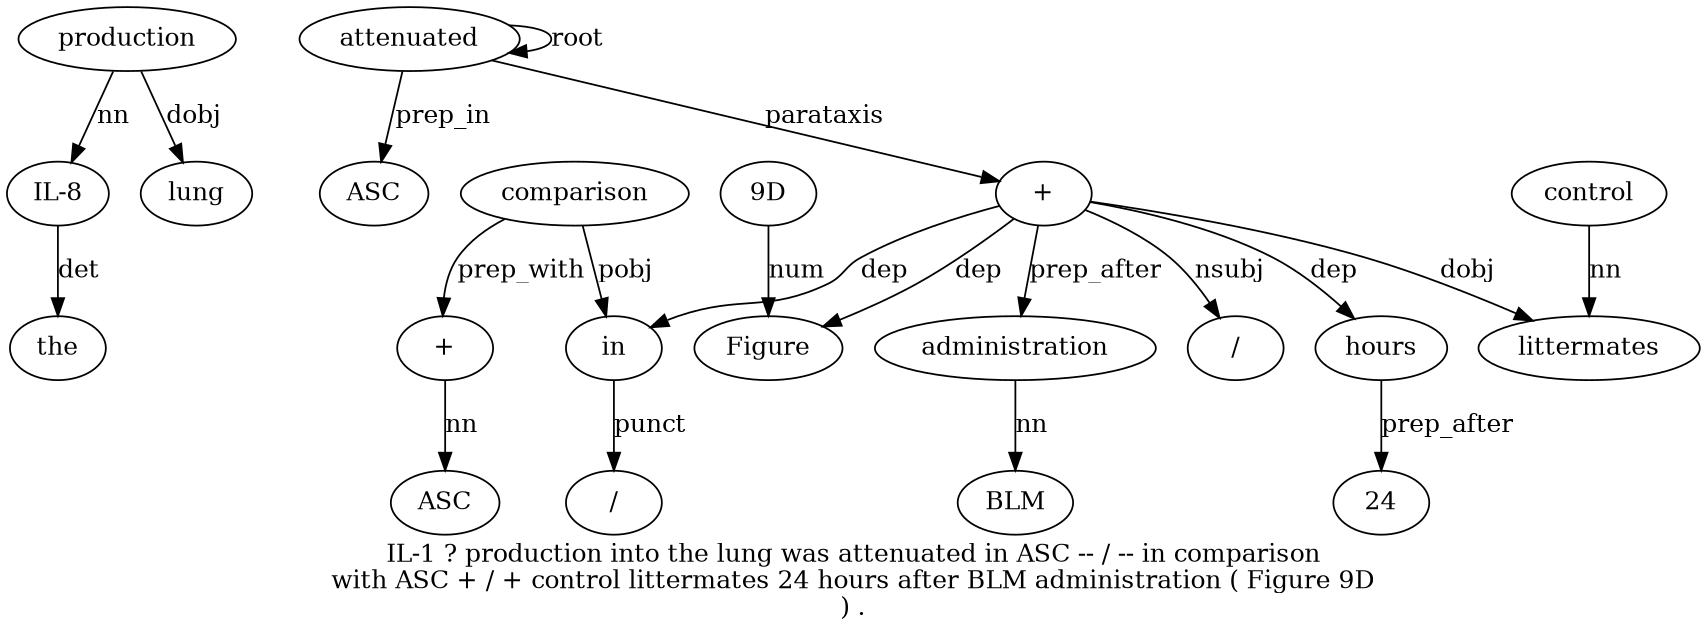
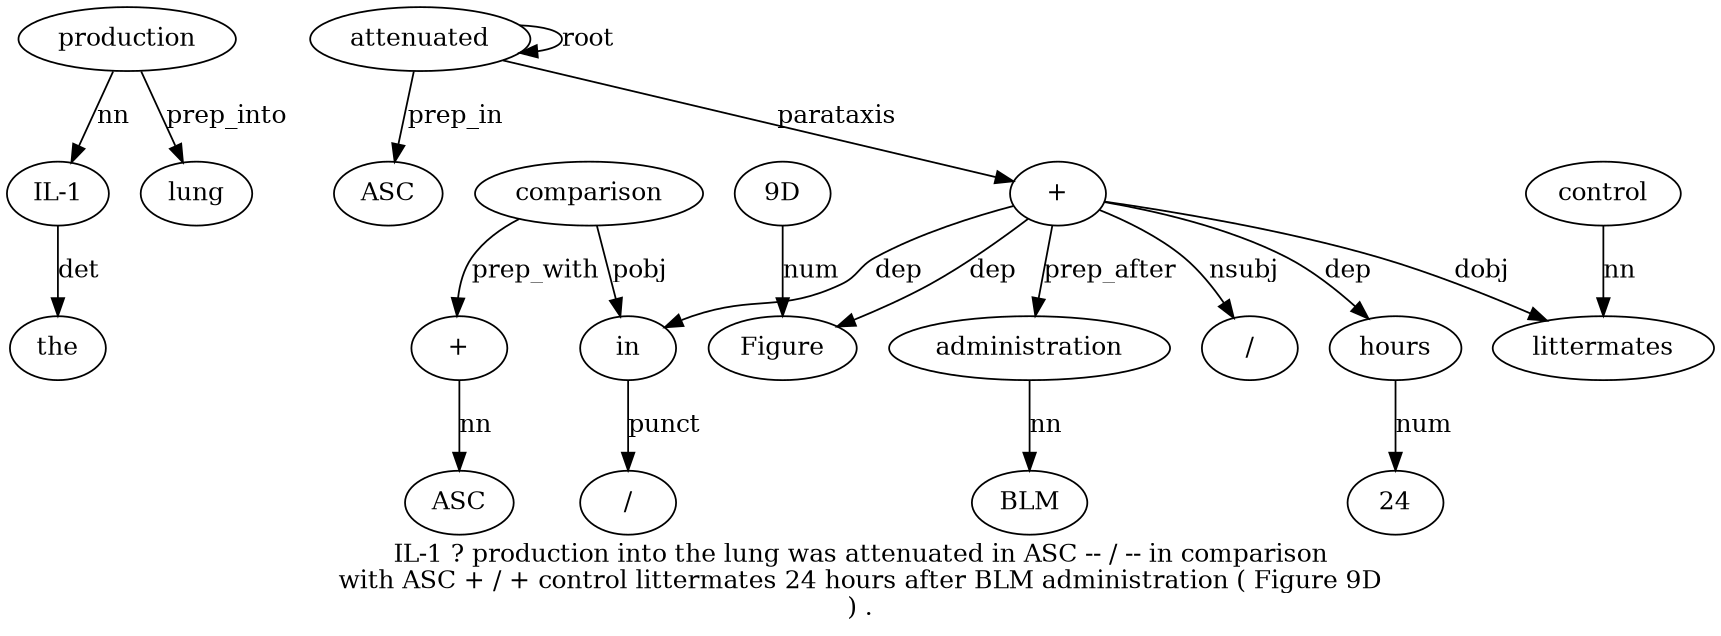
edge "production" -> "lung": label "dobj" -> "prep_into"
node "IL-8": label "IL-8" -> "IL-1"
edge "hours" -> "24": label "prep_after" -> "num"
